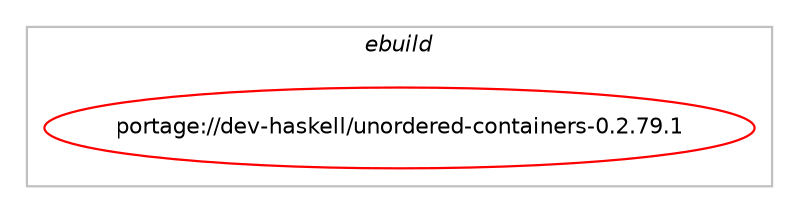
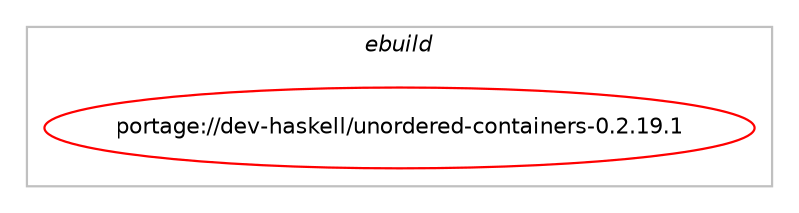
node "portage://dev-haskell/unordered-containers-0.2.79.1": label "portage://dev-haskell/unordered-containers-0.2.79.1" -> "portage://dev-haskell/unordered-containers-0.2.19.1"
